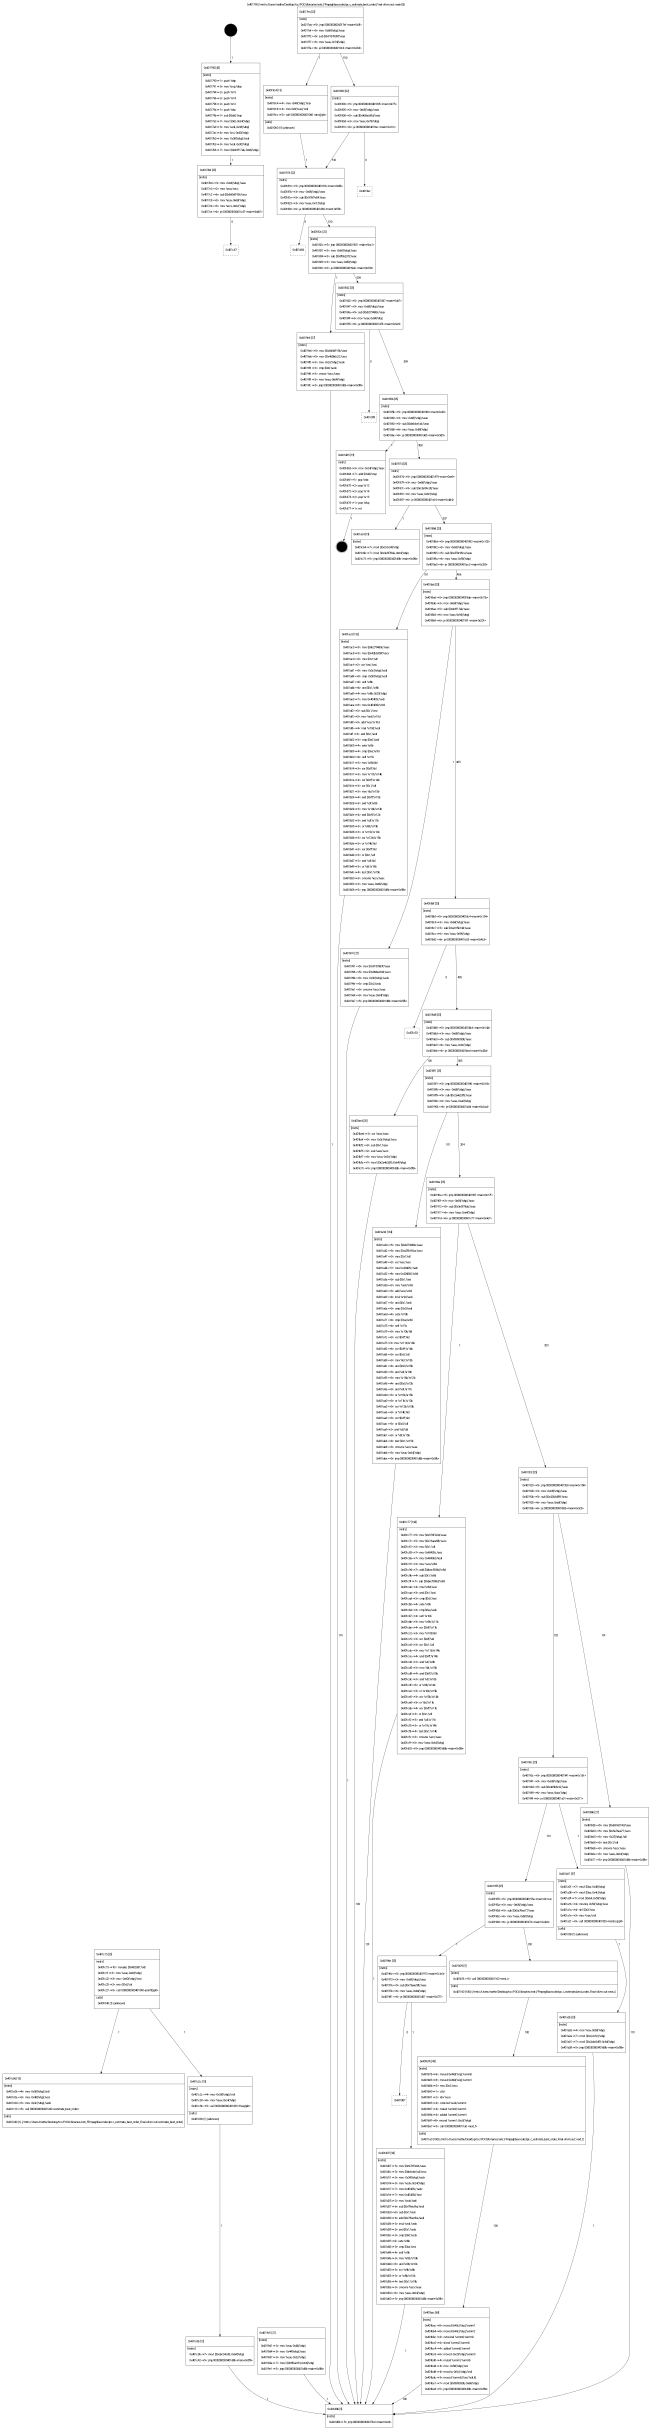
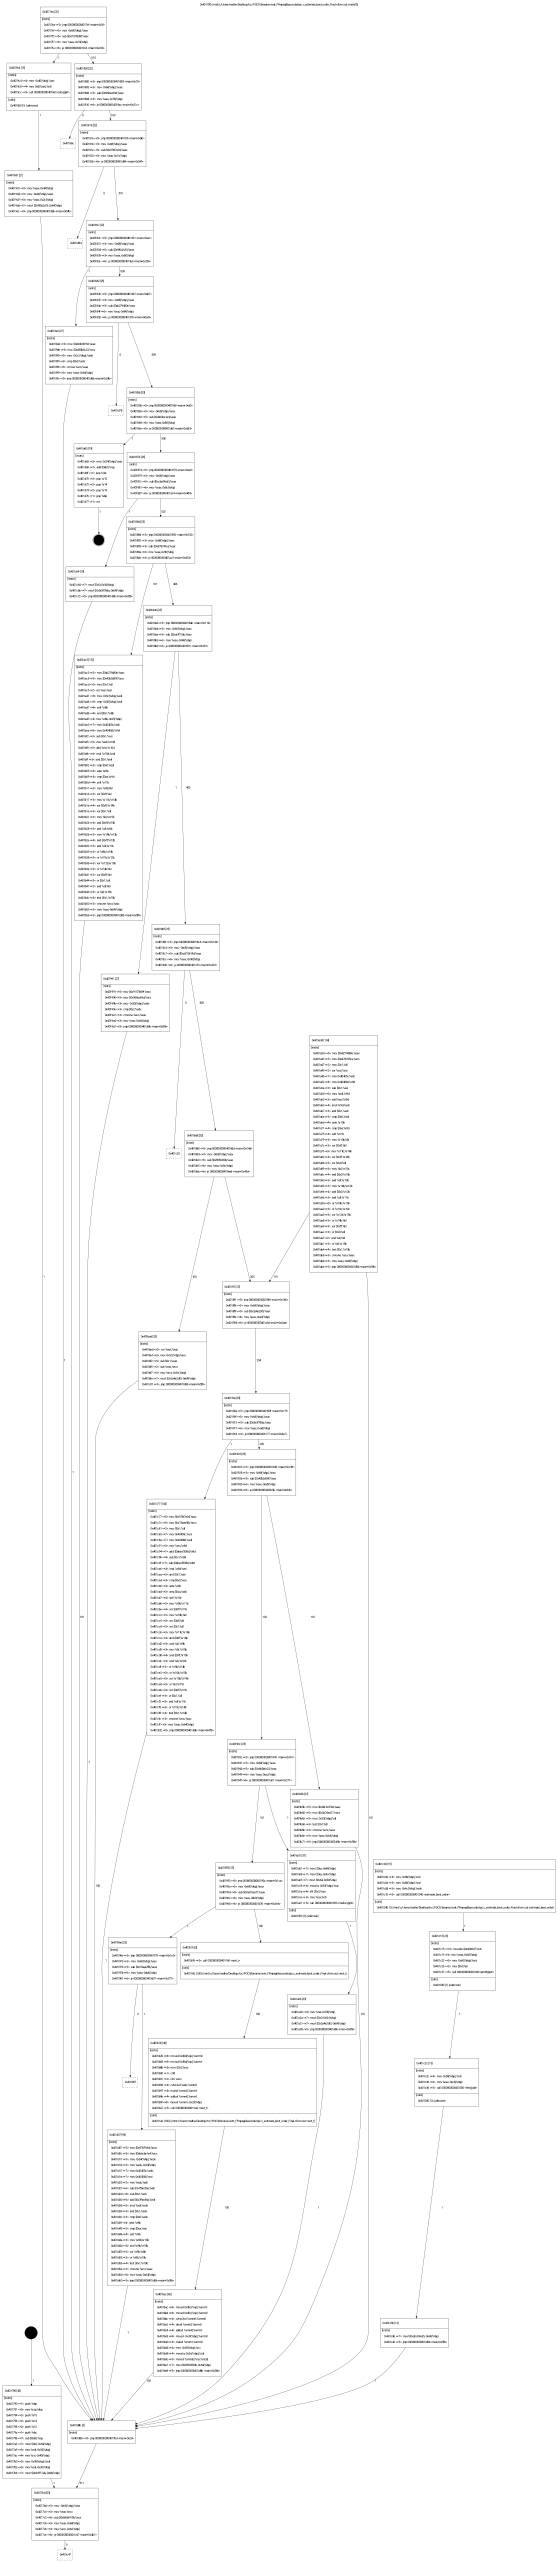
edge "0x4019c4 [13]" -> "0x401816 [22]": now "0x4019c4 [13]" -> "0x4019d1 [21]"
edge "0x4018f1 [25]" -> "0x401a3d [134]": reversed
edge "0x401c64 [19]" -> "0x401d8b [5]": added, label "1"
edge "0x401c15 [23]" -> "0x401c06 [15]": reversed
edge "0x401d8b [5]" -> "0x4017bd [23]": added, label "511"
